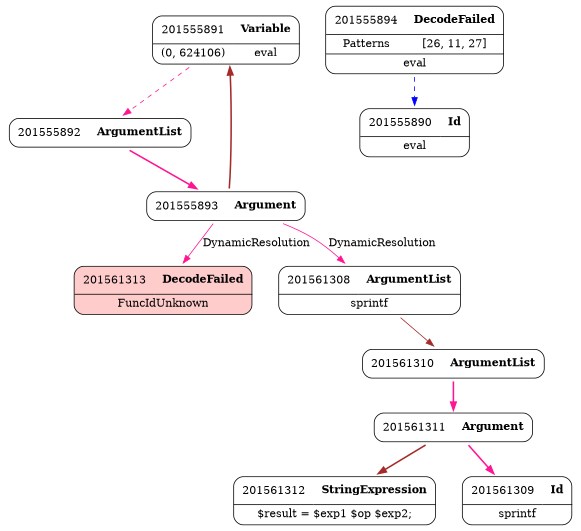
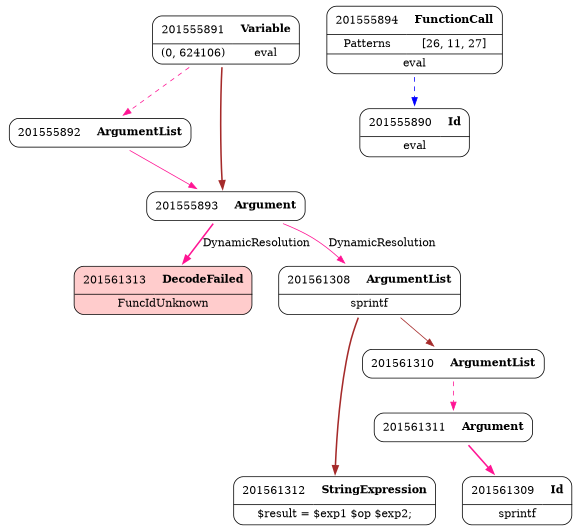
node "201555894": text "DecodeFailed" -> "FunctionCall"
edge "201555893" -> "201555891": reversed
edge "201555892" -> "201555893": style bold -> solid
edge "201555893" -> "201561313": style solid -> bold
edge "201561310" -> "201561311": style bold -> dashed
edge "201561311" -> "201561312": now "201561308" -> "201561312"
